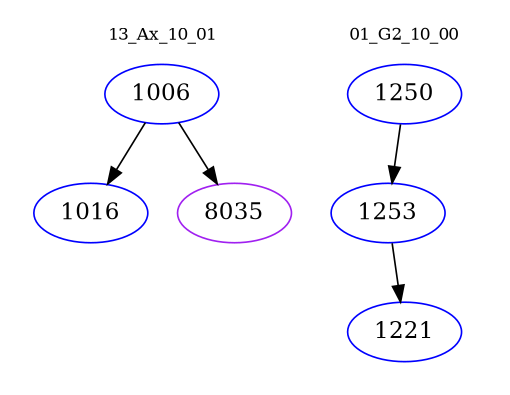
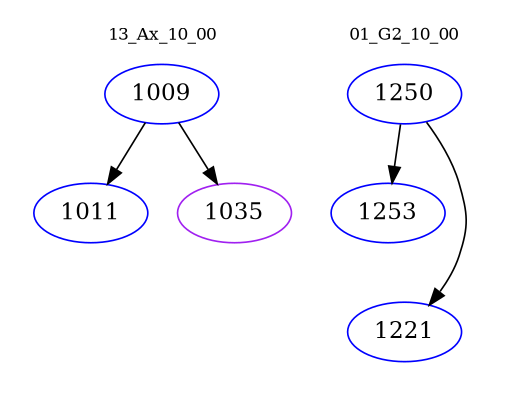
cluster "13_Ax_10_01": label "13_Ax_10_01" -> "13_Ax_10_00"
node "1006": label "1006" -> "1009"
node "1016": label "1016" -> "1011"
node "8035": label "8035" -> "1035"
edge "1253" -> "1221": now "1250" -> "1221"
